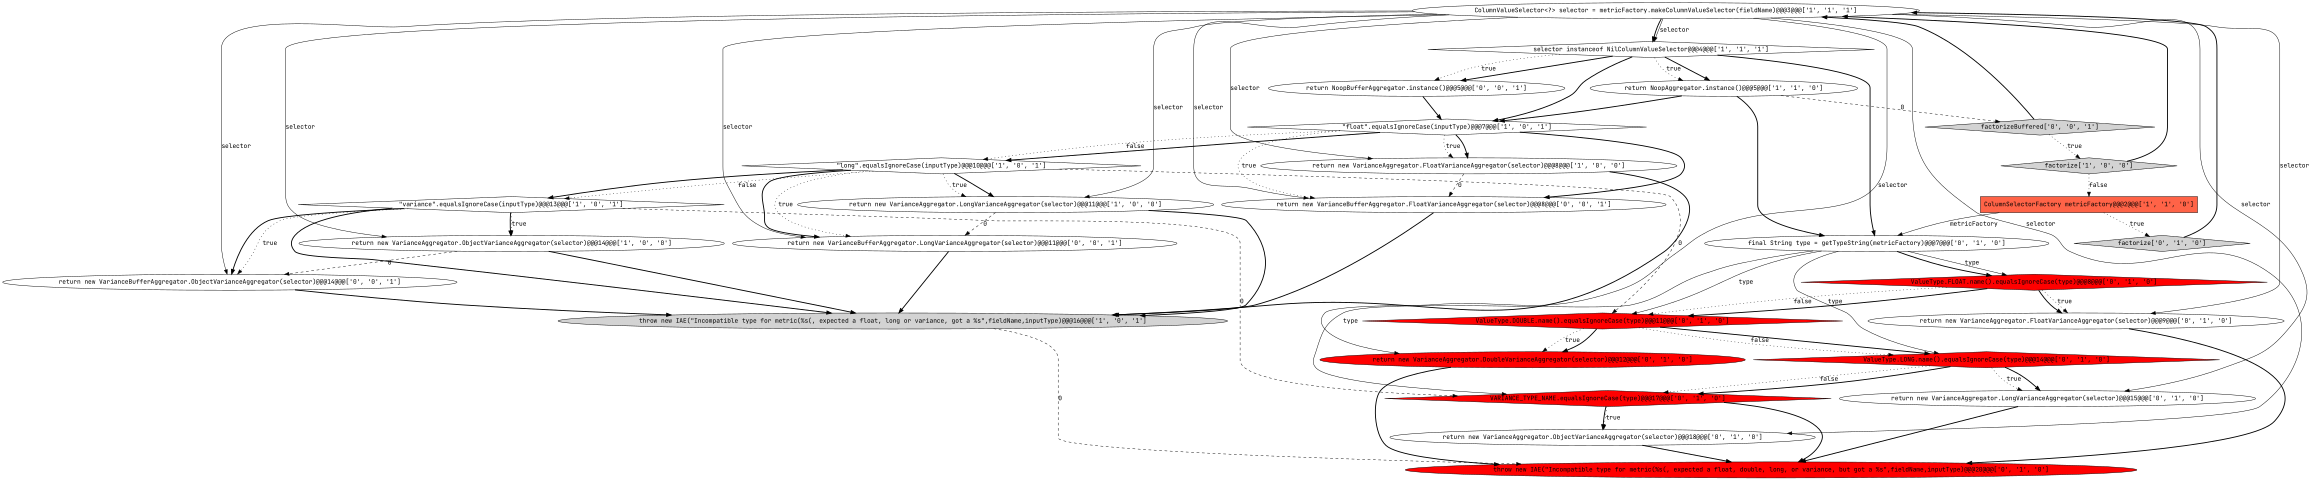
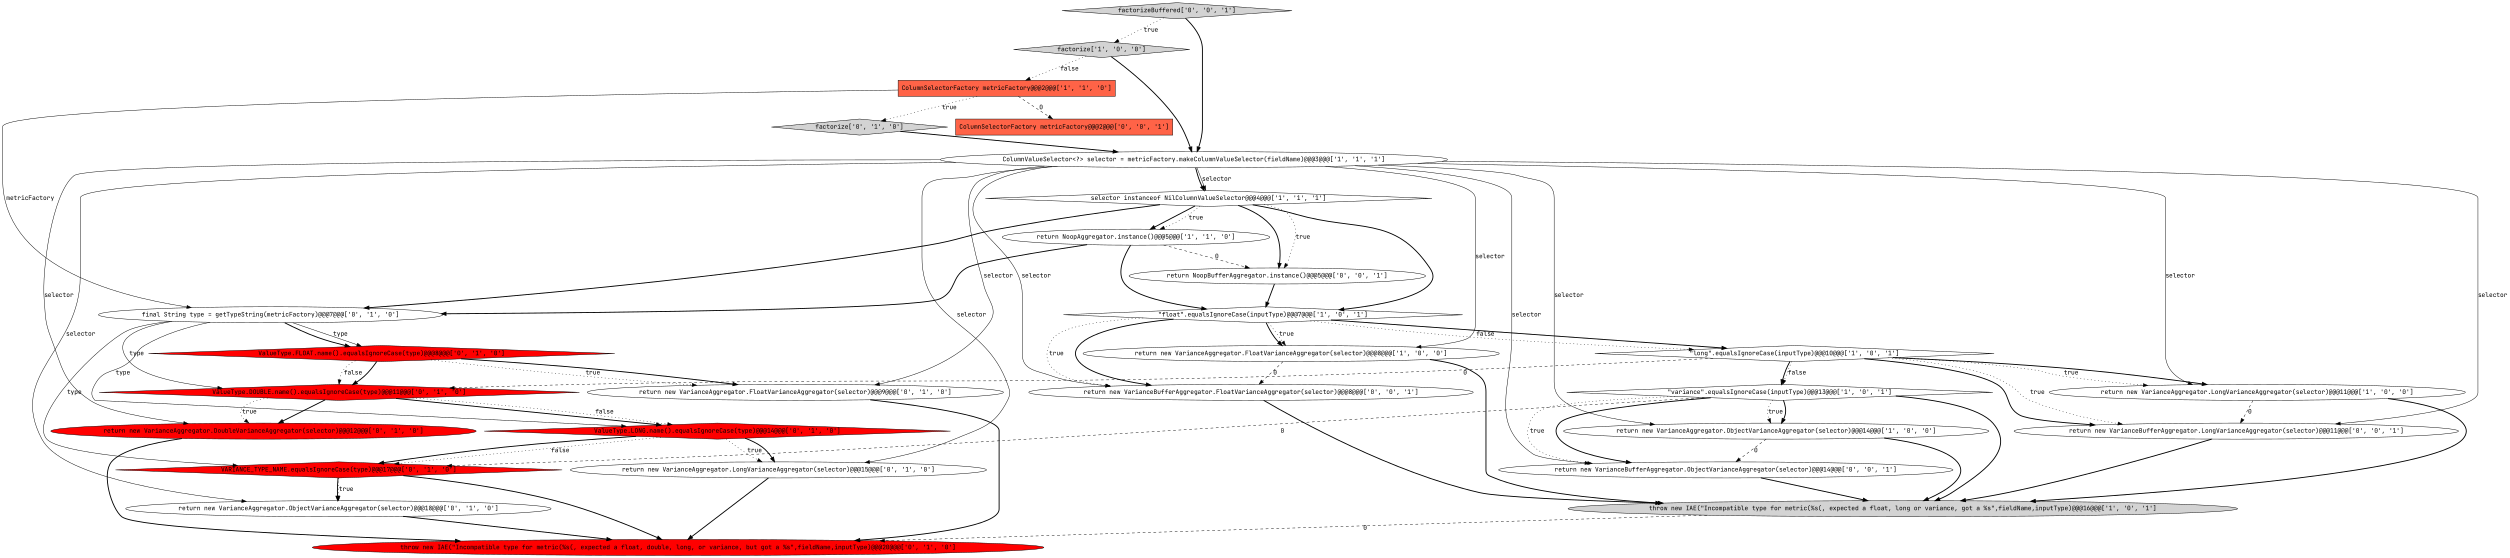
edge "return NoopAggregator.instance()@@@5@@@['1', '1', '0']" -> "factorizeBuffered['0', '0', '1']": now "return NoopAggregator.instance()@@@5@@@['1', '1', '0']" -> "return NoopBufferAggregator.instance()@@@5@@@['0', '0', '1']"
node "ColumnSelectorFactory metricFactory@@@2@@@['0', '0', '1']": added
